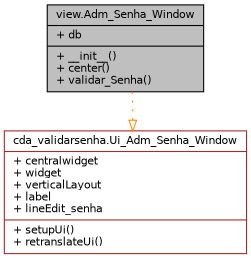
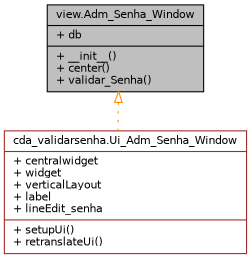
edge "view.Adm_Senha_Window" -> "cda_validarsenha.Ui_Adm_Senha_Window": reversed
